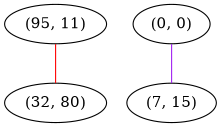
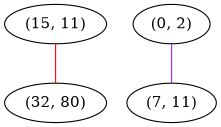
node "(95, 11)": label "(95, 11)" -> "(15, 11)"
node "(0, 0)": label "(0, 0)" -> "(0, 2)"
node "(7, 15)": label "(7, 15)" -> "(7, 11)"
